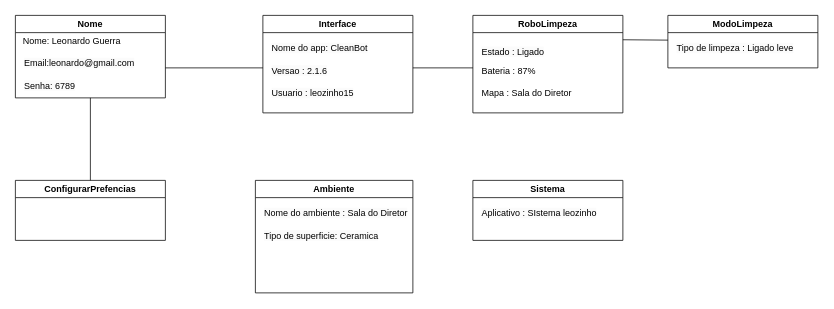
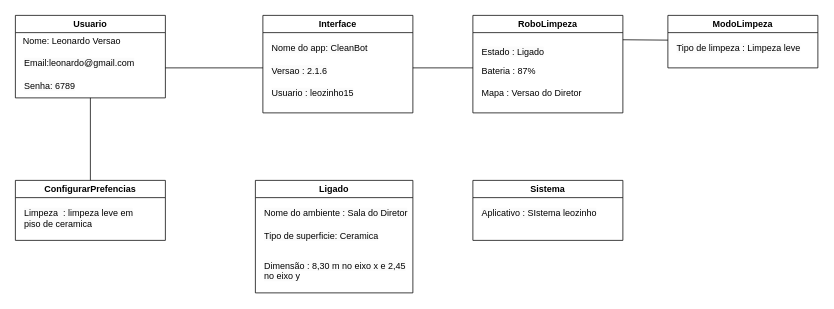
node "Nome": label "Nome" -> "Usuario"
node "Nome: Leonardo Guerra": label "Nome: Leonardo Guerra" -> "Nome: Leonardo Versao"
node "Tipo de limpeza : Ligado leve": label "Tipo de limpeza : Ligado leve" -> "Tipo de limpeza : Limpeza leve"
node "Mapa : Sala do Diretor": label "Mapa : Sala do Diretor" -> "Mapa : Versao do Diretor"
node "Ambiente": label "Ambiente" -> "Ligado"
node "Limpeza : limpeza leve em piso de ceramica": added
node "Dimensão : 8,30 m no eixo x e 2,45 no eixo y": added
